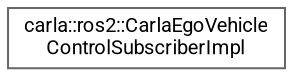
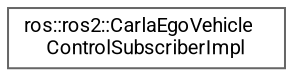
node "carla::ros2::CarlaEgoVehicle ControlSubscriberImpl": label "carla::ros2::CarlaEgoVehicle ControlSubscriberImpl" -> "ros::ros2::CarlaEgoVehicle ControlSubscriberImpl"
